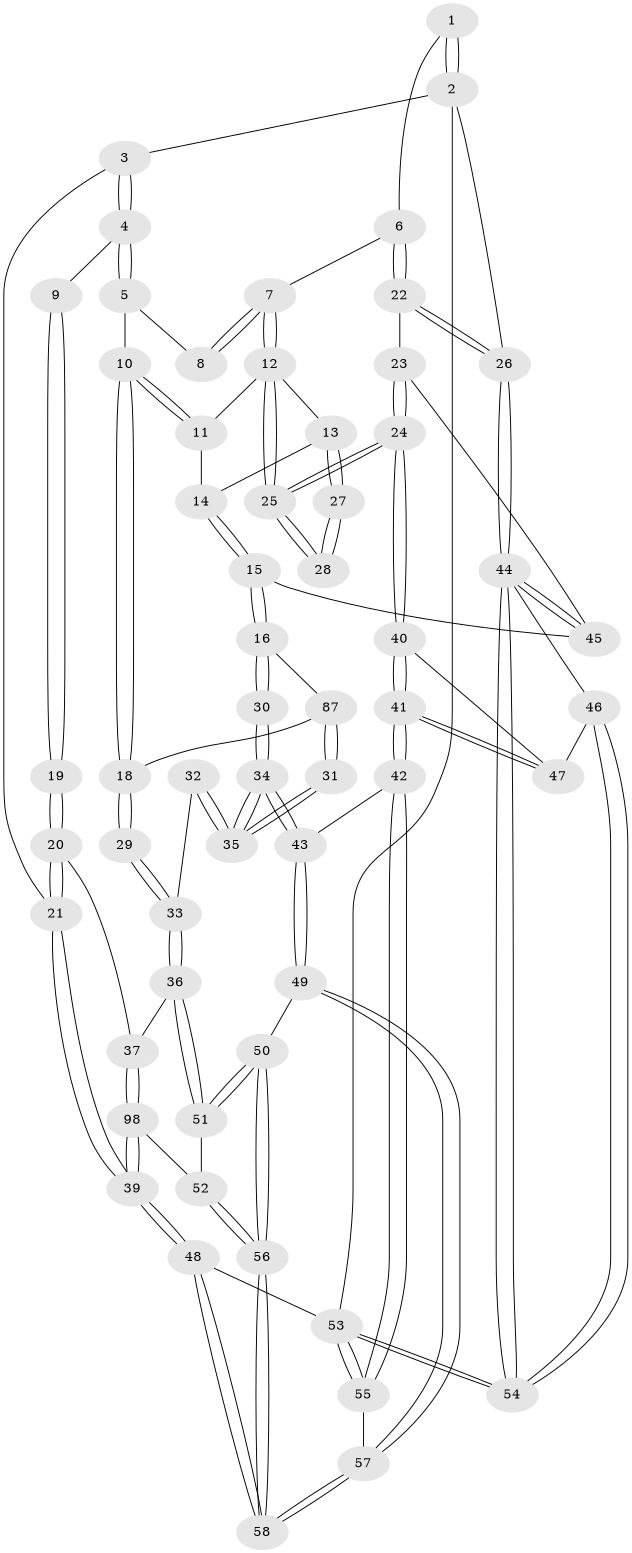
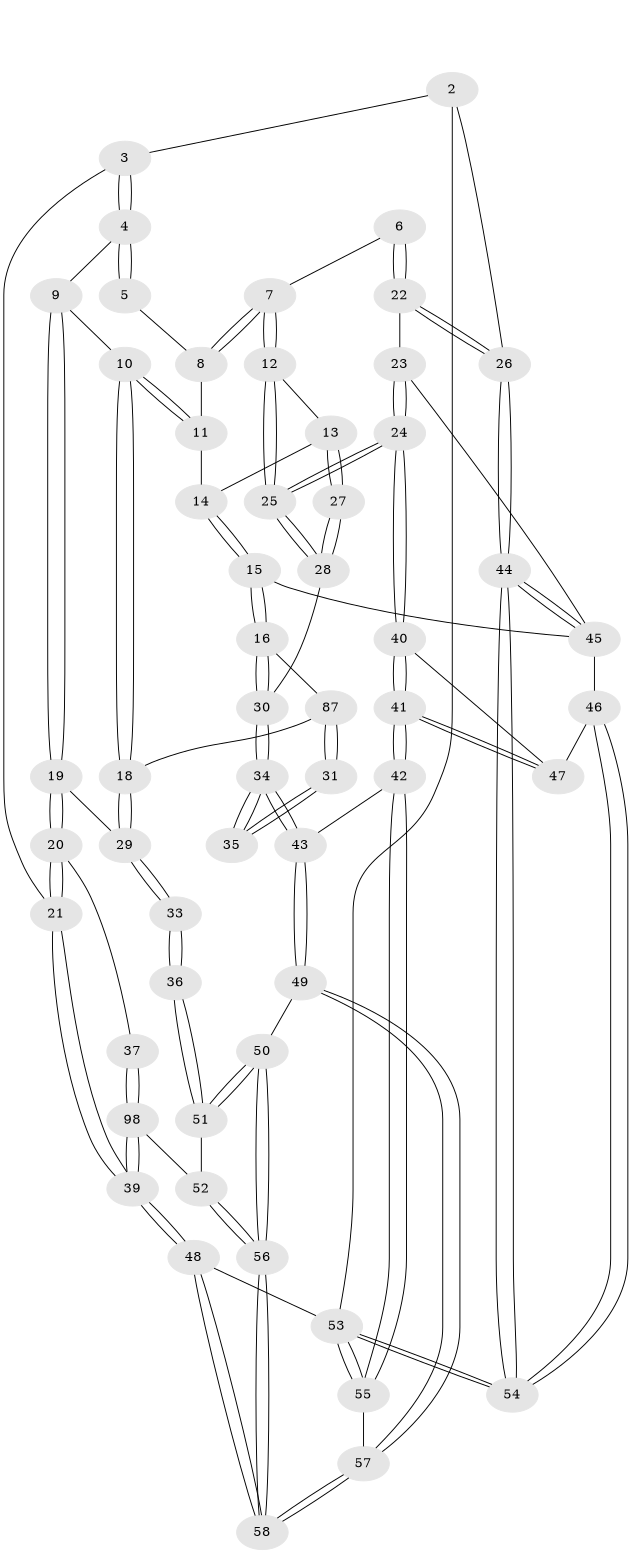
node "1": removed
edge "5" -- "10": now "9" -- "10"
edge "12" -- "11": now "8" -- "11"
edge "44" -- "46": now "45" -- "46"
edge "28" -- "30": added
node "32": removed
edge "19" -- "29": added
edge "36" -- "37": removed
